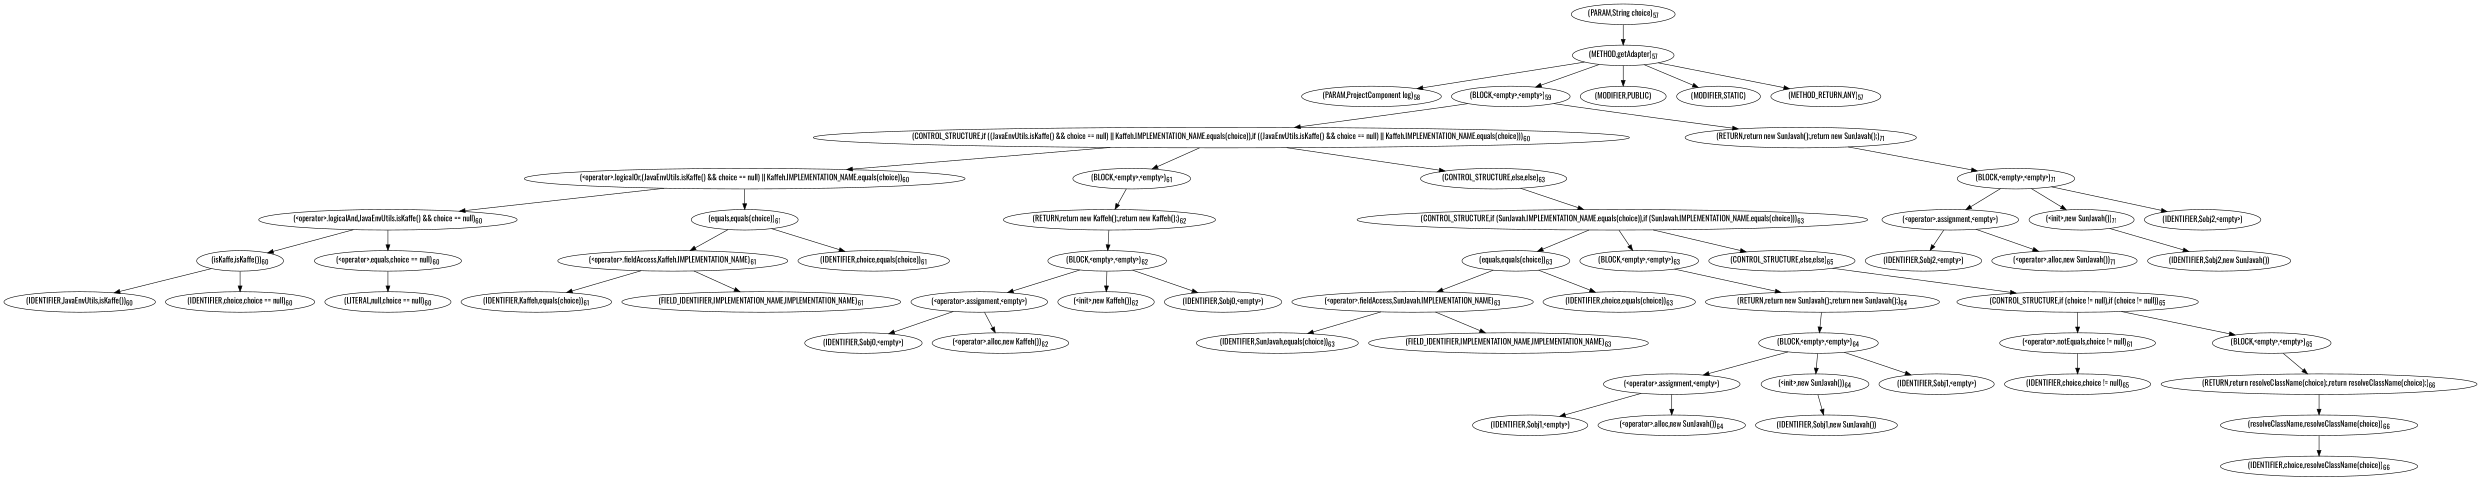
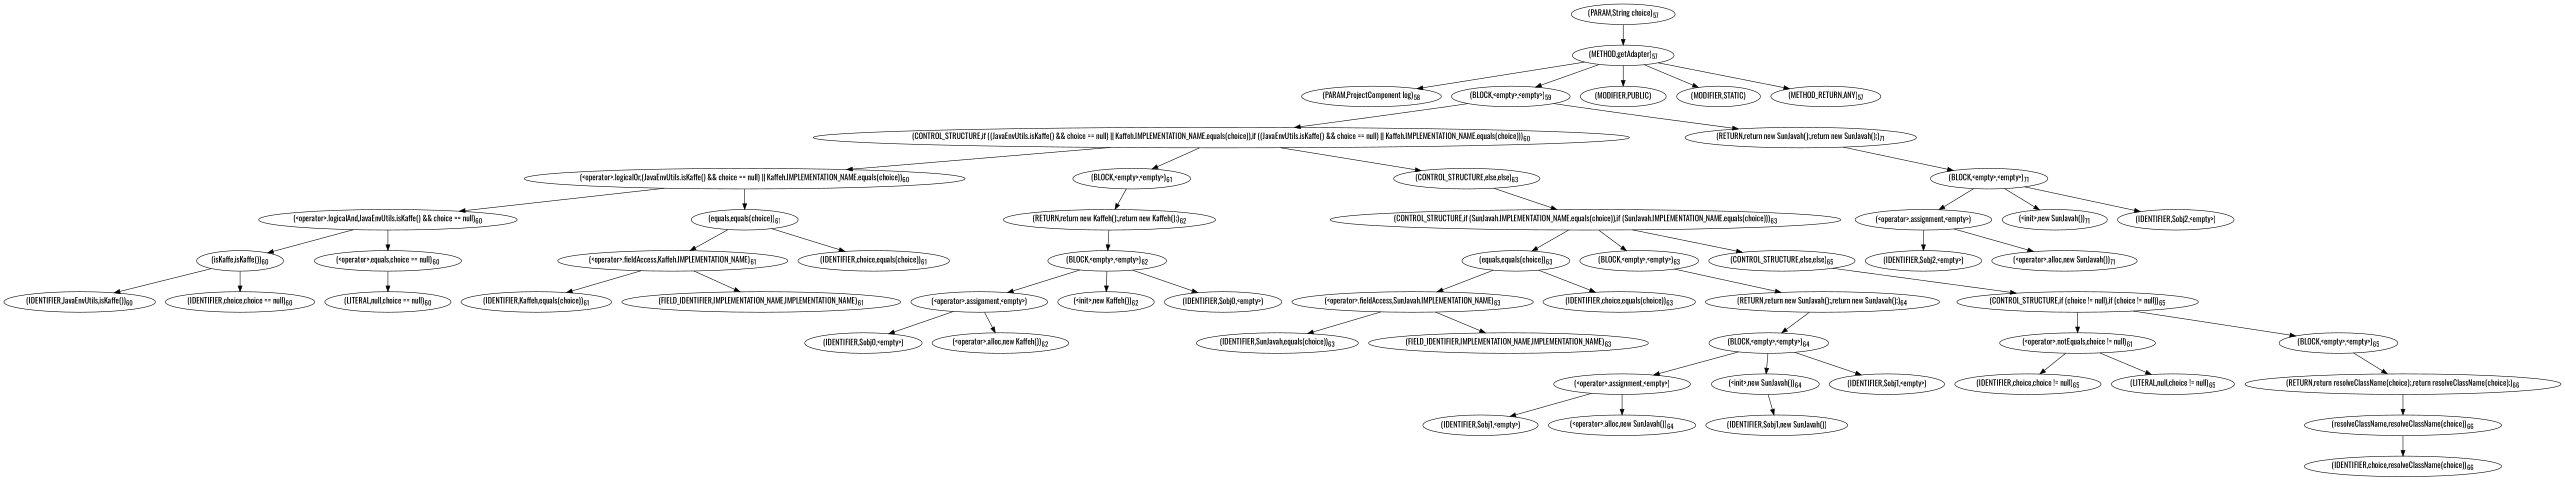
node "(IDENTIFIER,$obj2,new SunJavah())": removed
node "(LITERAL,null,choice != null)": added
